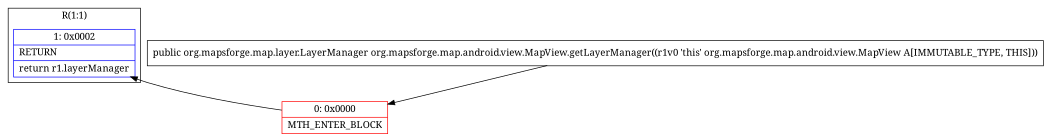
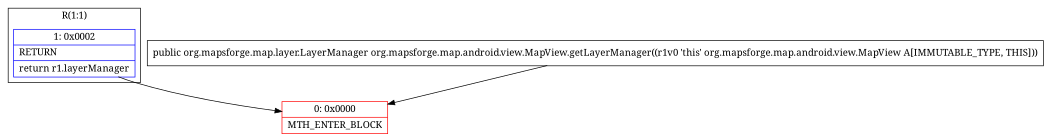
edge "0: 0x0000" -> "1: 0x0002": reversed
